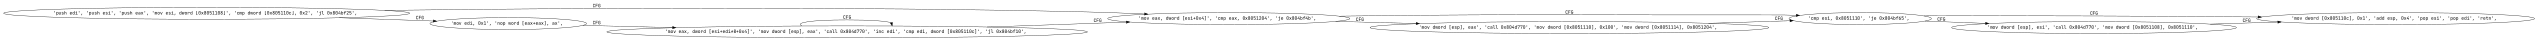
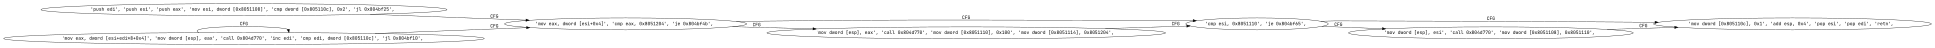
node "'mov edi, 0x1', 'nop word [eax+eax], ax',": removed
